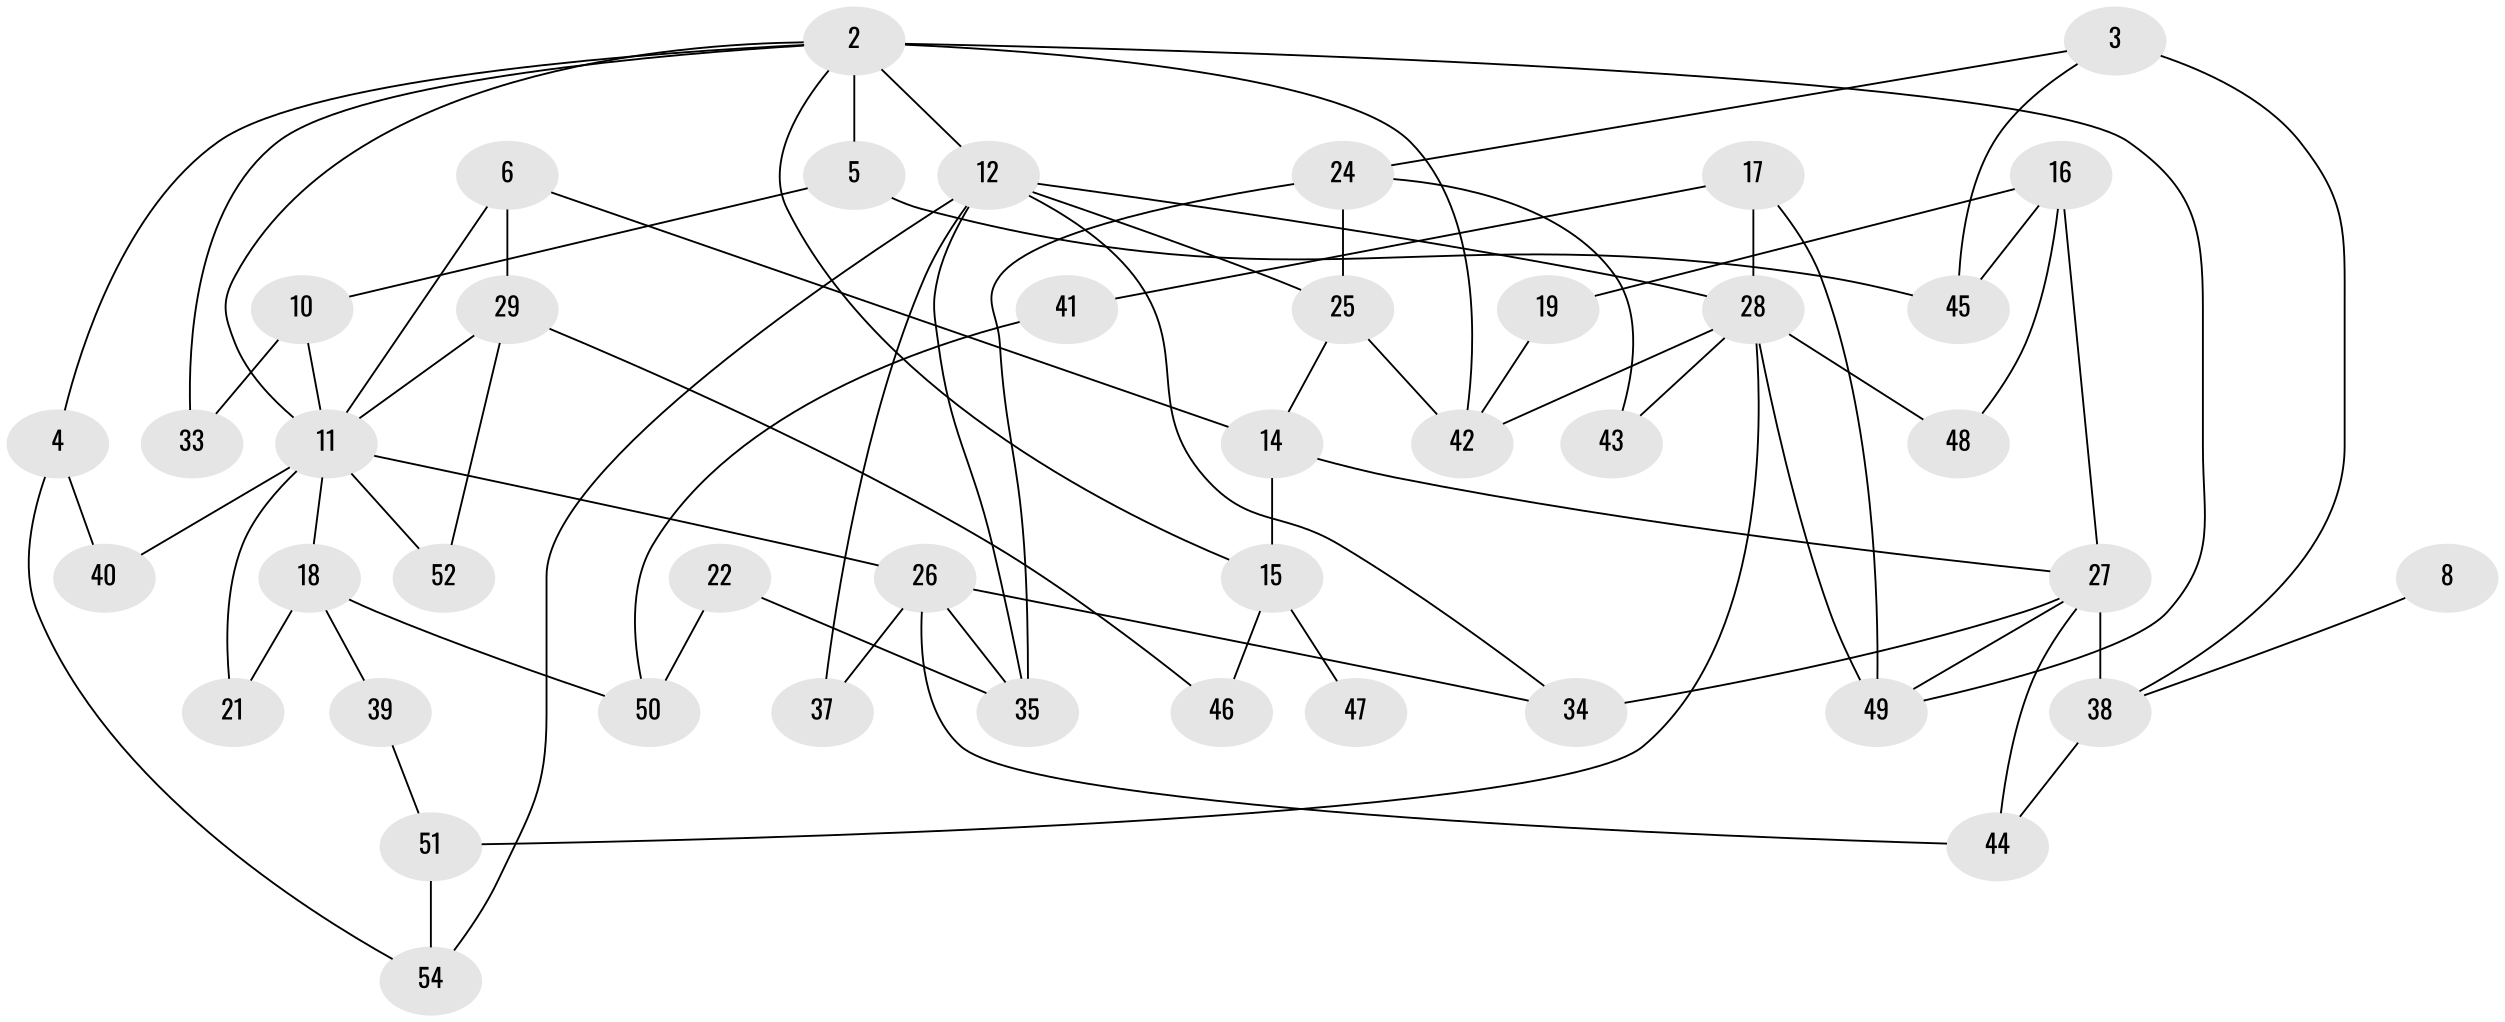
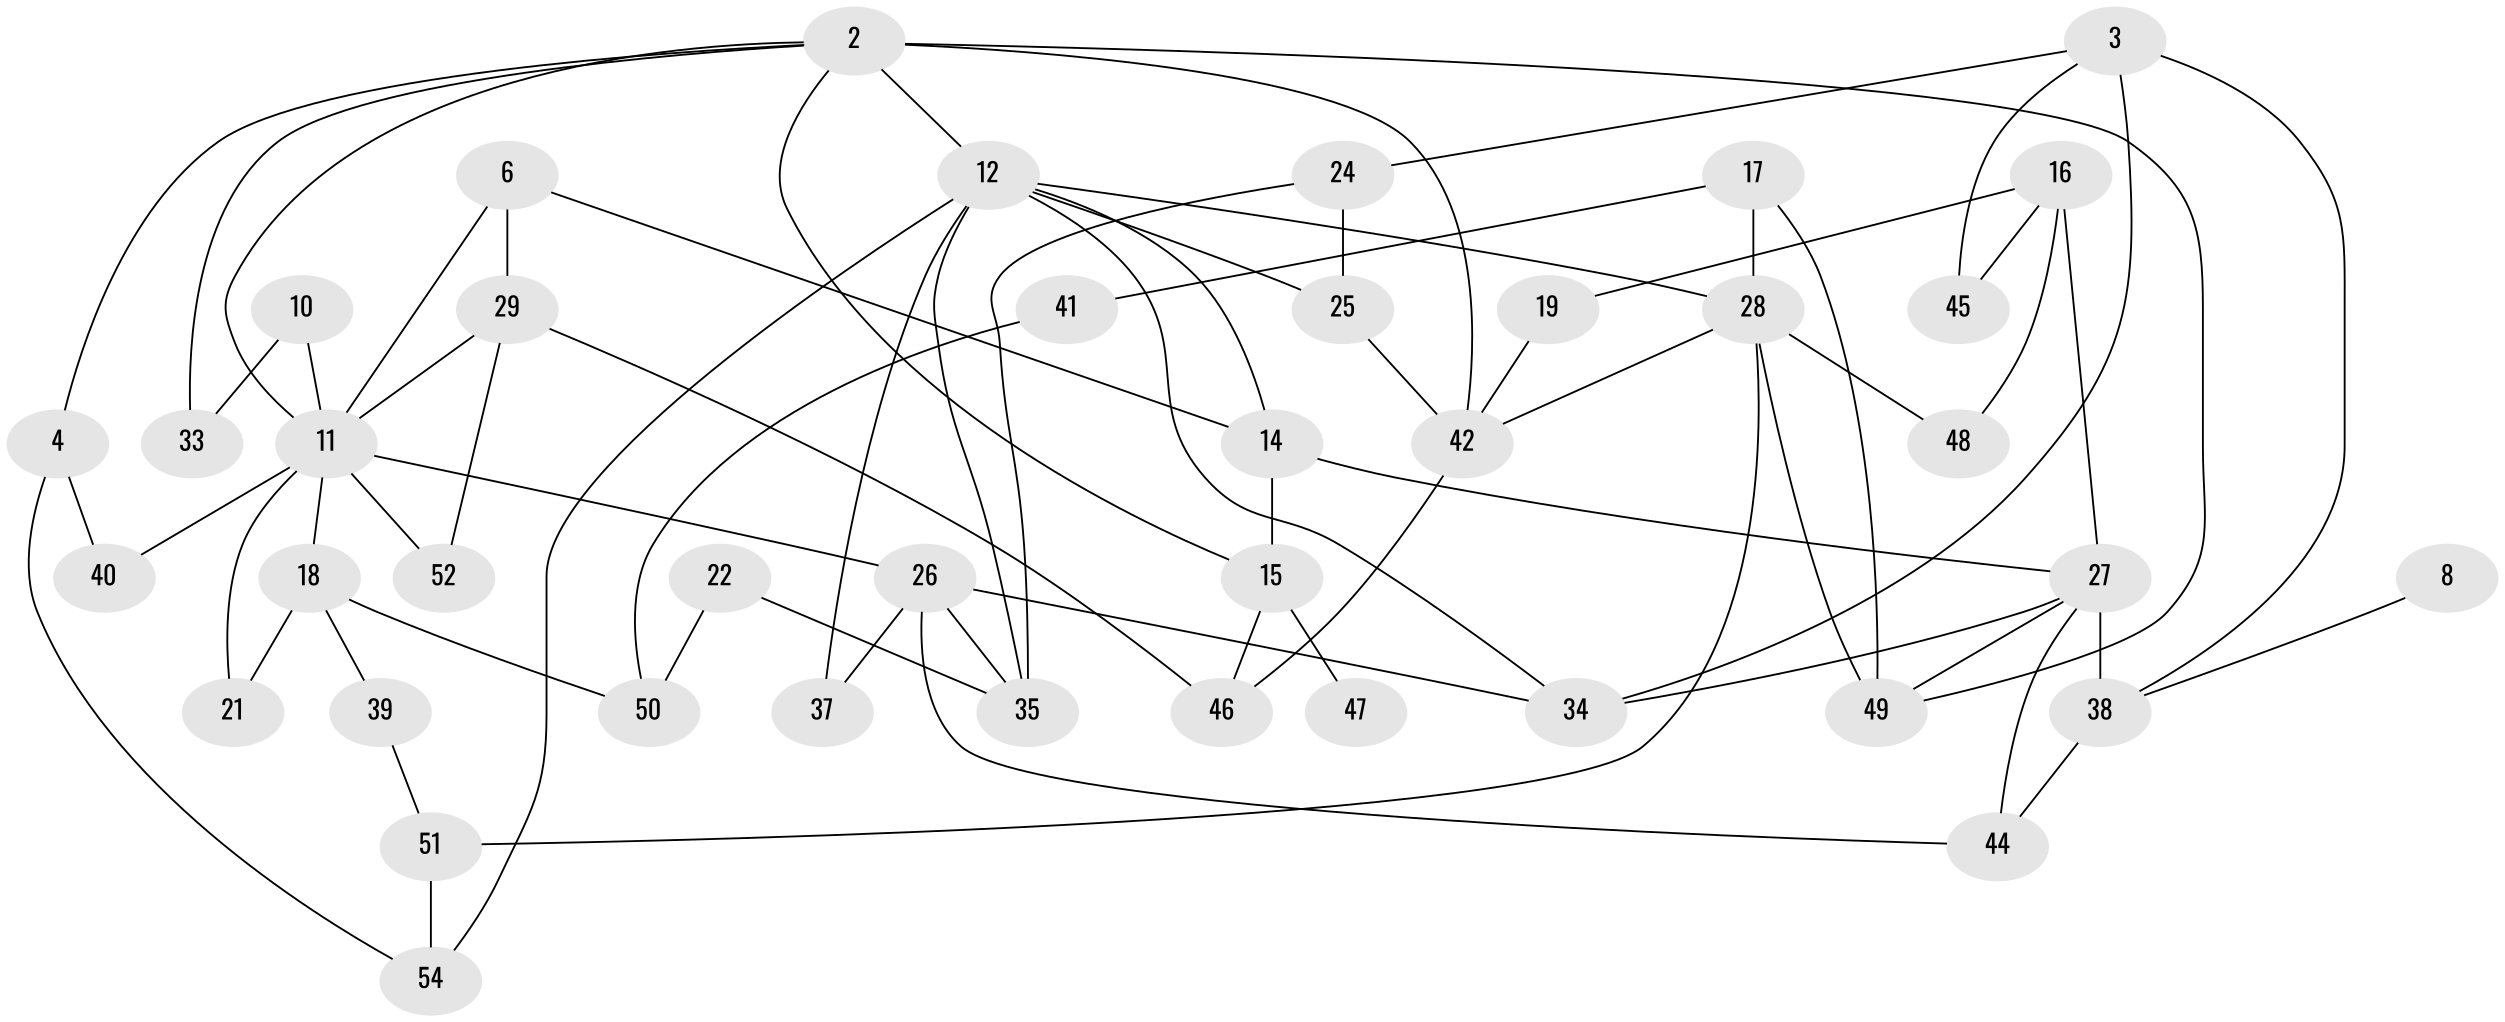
node "5": removed
edge "25" -- "14": now "12" -- "14"
node "43": removed
edge "3" -- "34": added
edge "42" -- "46": added
